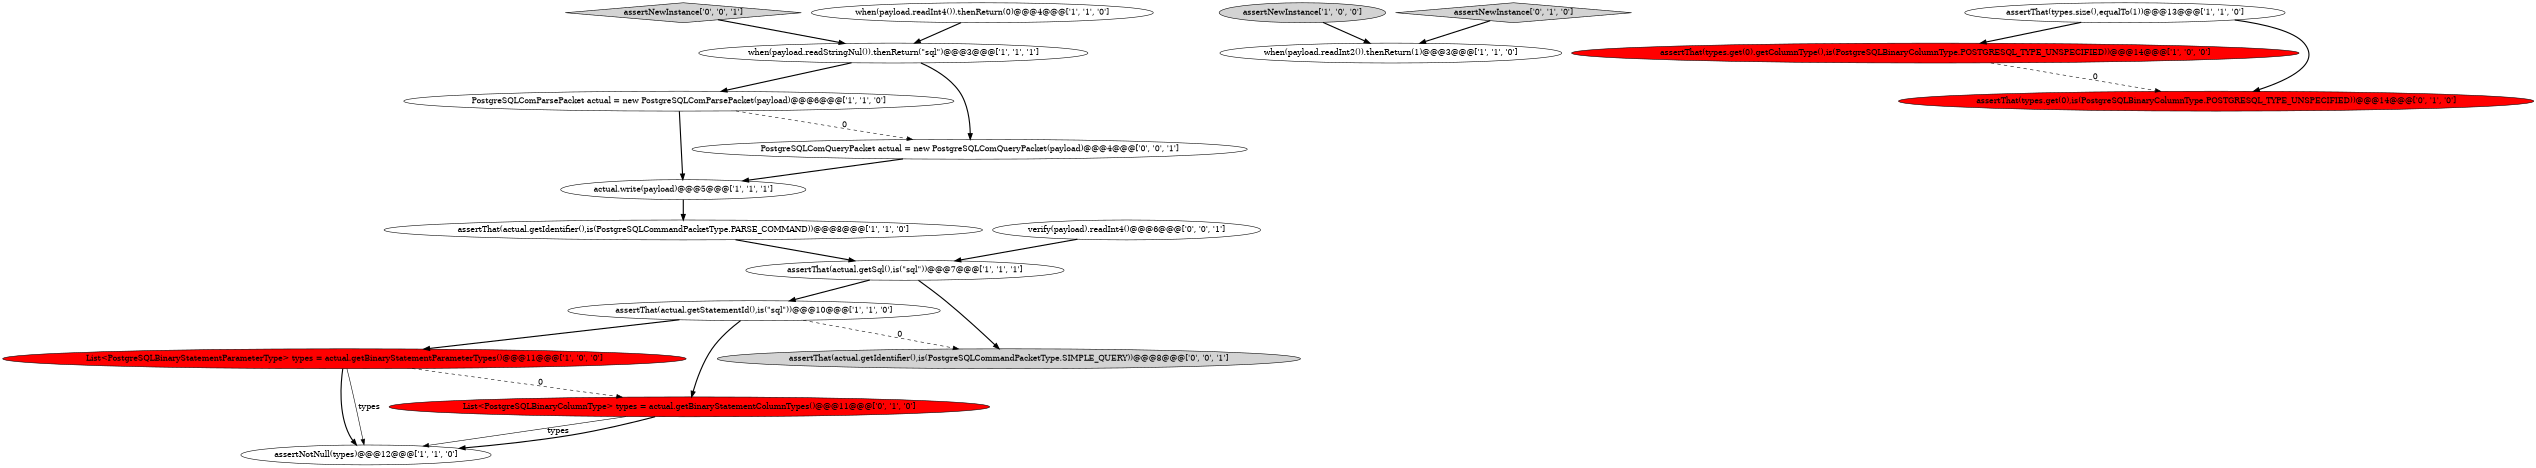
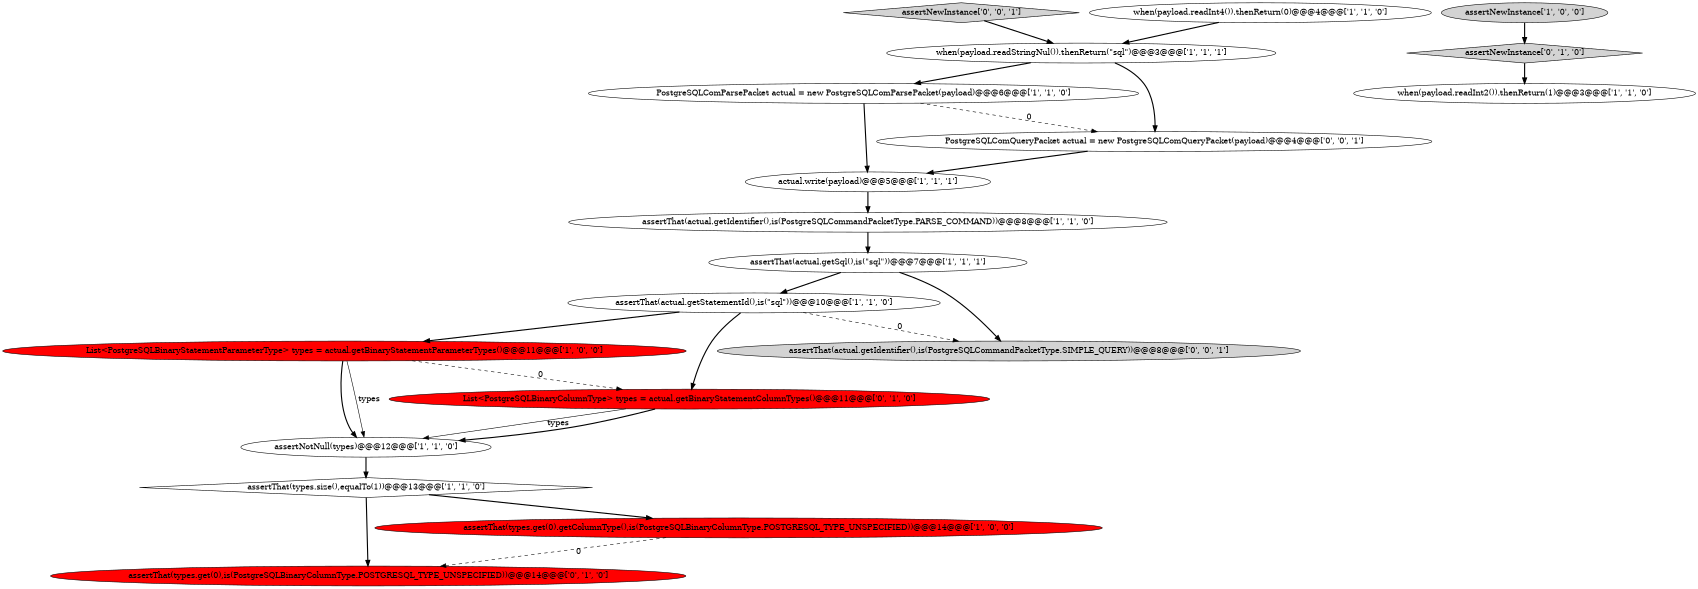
node "assertThat(types.size(),equalTo(1))@@@13@@@['1', '1', '0']": shape ellipse -> diamond
edge "assertNewInstance['1', '0', '0']" -> "when(payload.readInt2()).thenReturn(1)@@@3@@@['1', '1', '0']": now "assertNewInstance['1', '0', '0']" -> "assertNewInstance['0', '1', '0']"
node "verify(payload).readInt4()@@@6@@@['0', '0', '1']": removed
edge "assertNotNull(types)@@@12@@@['1', '1', '0']" -> "assertThat(types.size(),equalTo(1))@@@13@@@['1', '1', '0']": added
